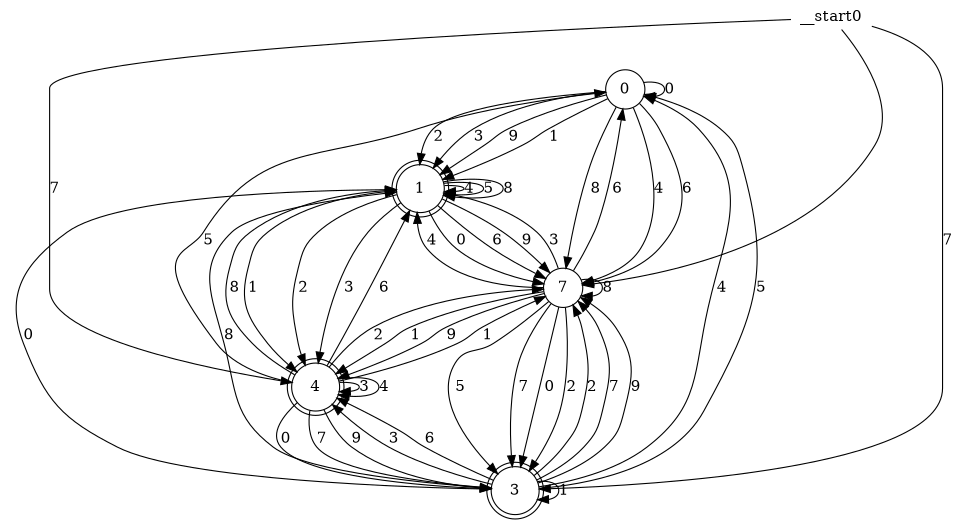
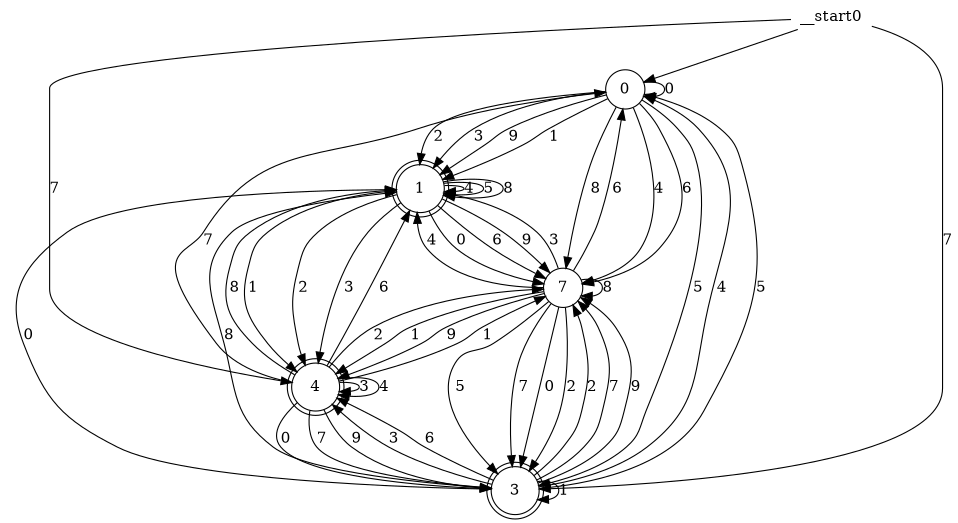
edge "__start0" -> "7": now "__start0" -> "0"
edge "4" -> "0": label "5" -> "7"
edge "0" -> "3": added, label "5"
